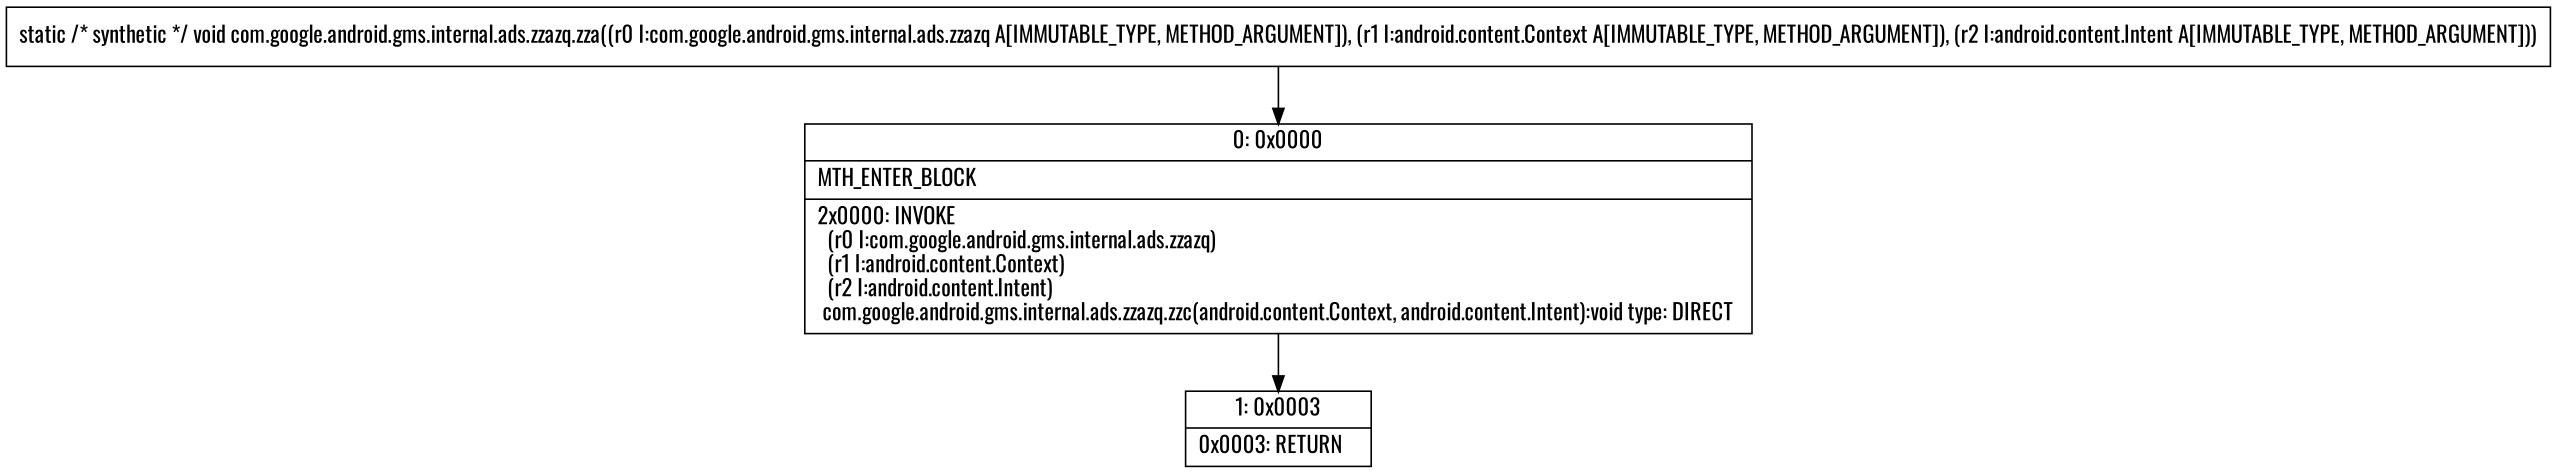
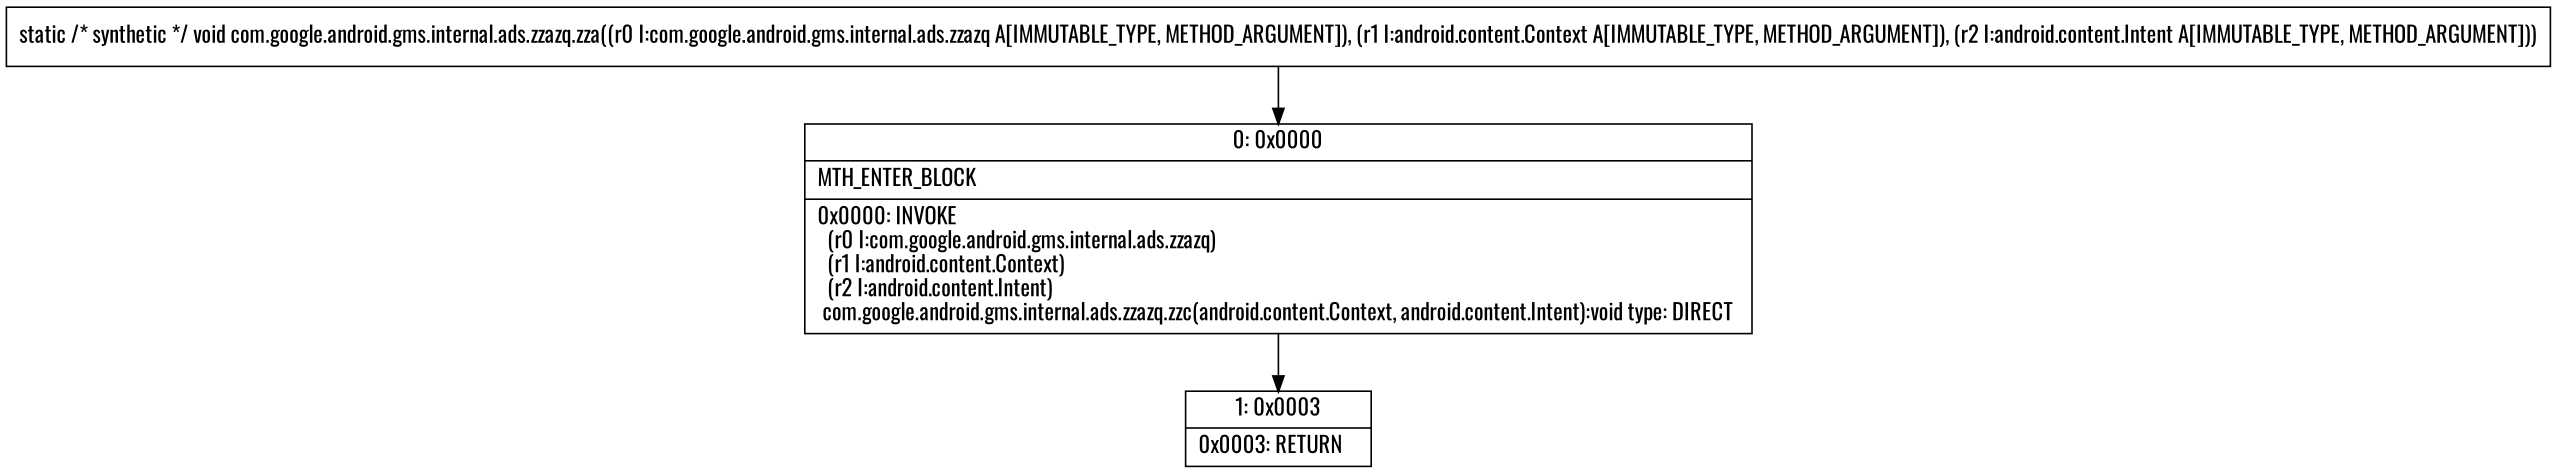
node "0: 0x0000": text "2x0000: INVOKE" -> "0x0000: INVOKE"
